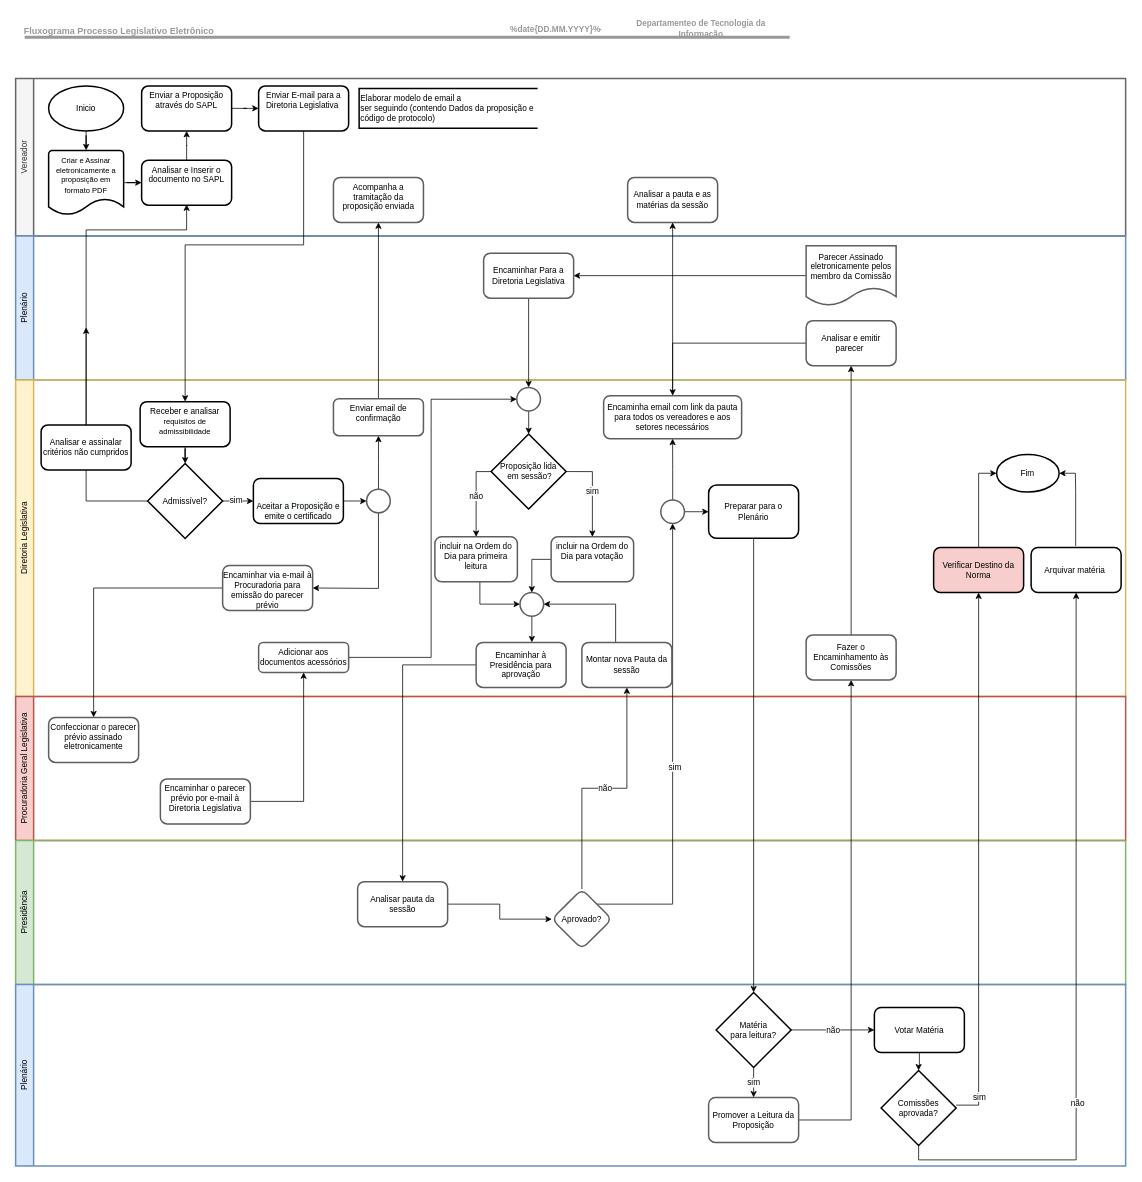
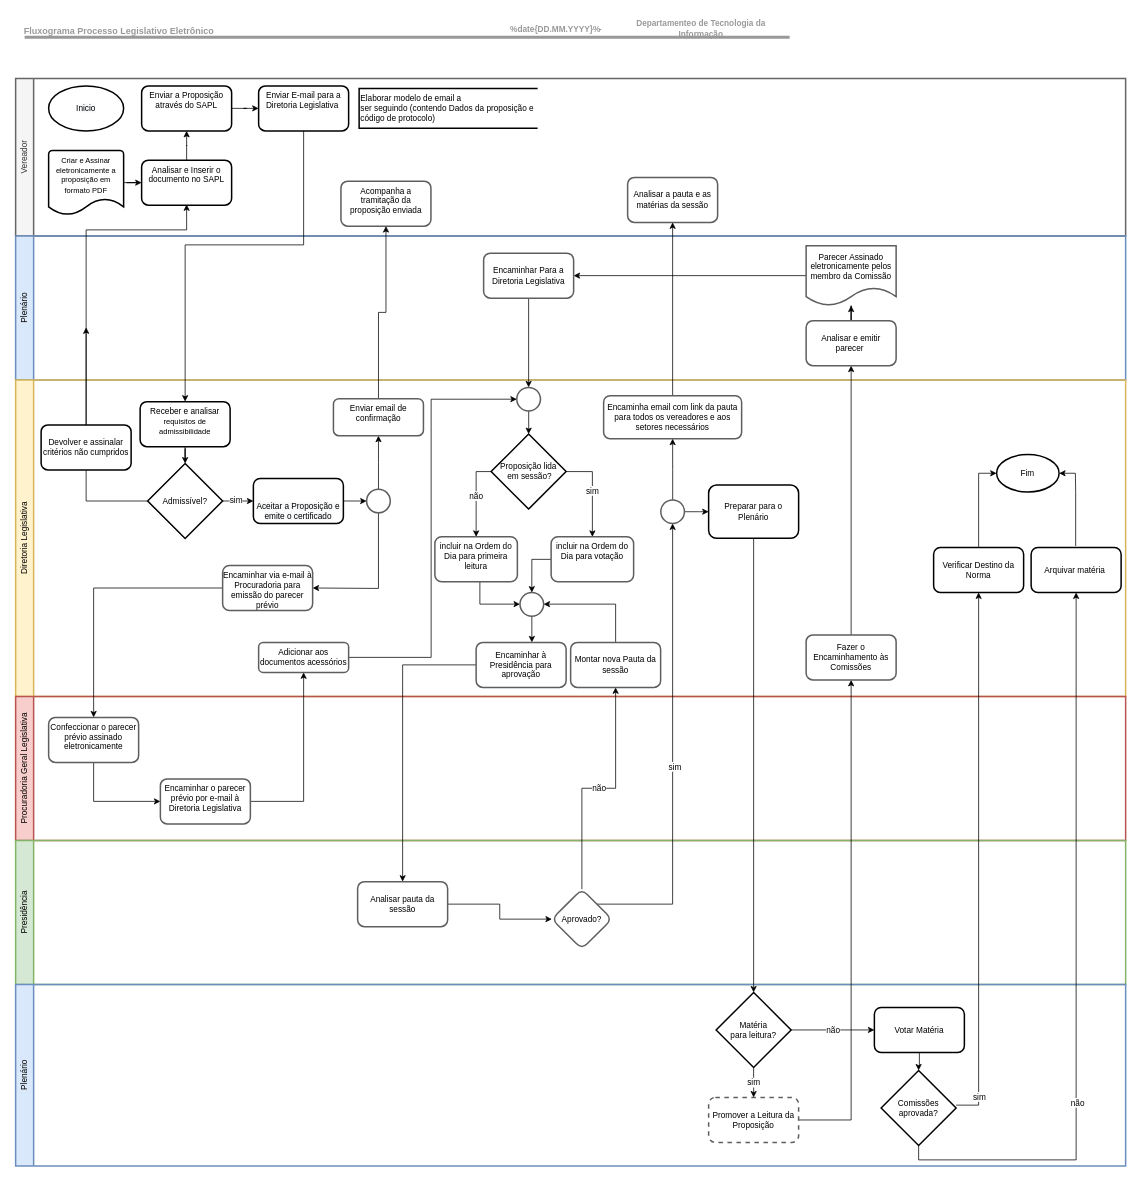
edge "Inicio" -> "Criar e Assinar eletronicamente a proposição em formato PDF": removed
node "Acompanha a tramitação da proposição enviada": moved (378, 200) -> (386, 204)
edge "Analisar e emitir parecer" -> "Encaminha email com link da pauta para todos os vereadores e aos setores necessários": now "Analisar e emitir parecer" -> "Parecer Assinado eletronicamente pelos membro da Comissão"
node "Analisar e assinalar critérios não cumpridos": label "Analisar e assinalar critérios não cumpridos" -> "Devolver e assinalar critérios não cumpridos"
node "Verificar Destino da Norma": fillcolor #f8cecc -> #ffffff
node "Montar nova Pauta da sessão": moved (627, 665) -> (615, 665)
edge "Confeccionar o parecer prévio assinado eletronicamente" -> "Encaminhar o parecer prévio por e-mail à Diretoria Legislativa": added
node "Promover a Leitura da Proposição": style solid -> dashed
